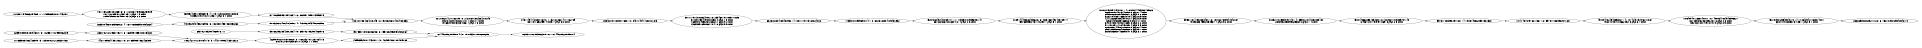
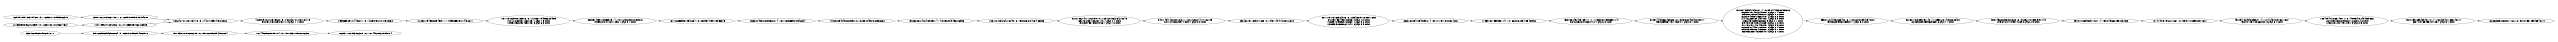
edge "-6770665659378542634 : 6 : 8689574099173956975" -> "-7231001364264218245 : 6 : -9083236724064783856": now "-6770665659378542634 : 6 : 8689574099173956975" -> "-3233004537860356062 : 4 : -6770665659378542634"
edge "-7595655291014432811 : 3 : 4225979021001515068" -> "767445285229759104 : 3 : 1907533718516886256": now "-7595655291014432811 : 3 : 4225979021001515068" -> "-1203817945863254509 : 7 : -7595655291014432811"
